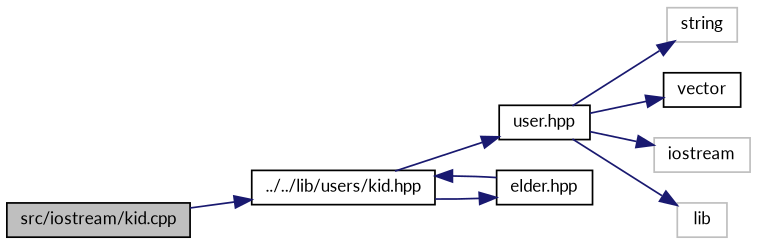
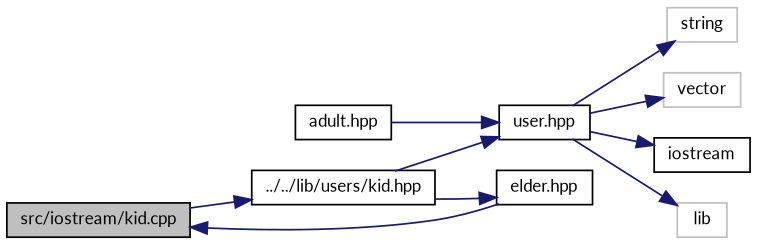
node "vector": color black -> grey75
node "adult.hpp": added
node "iostream": color grey75 -> black
edge "elder.hpp" -> "../../lib/users/kid.hpp": now "elder.hpp" -> "src/iostream/kid.cpp"
